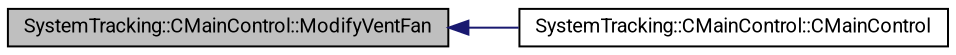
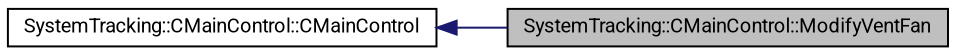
edge "SystemTracking::CMainControl::CMainControl" -> "SystemTracking::CMainControl::ModifyVentFan": reversed
